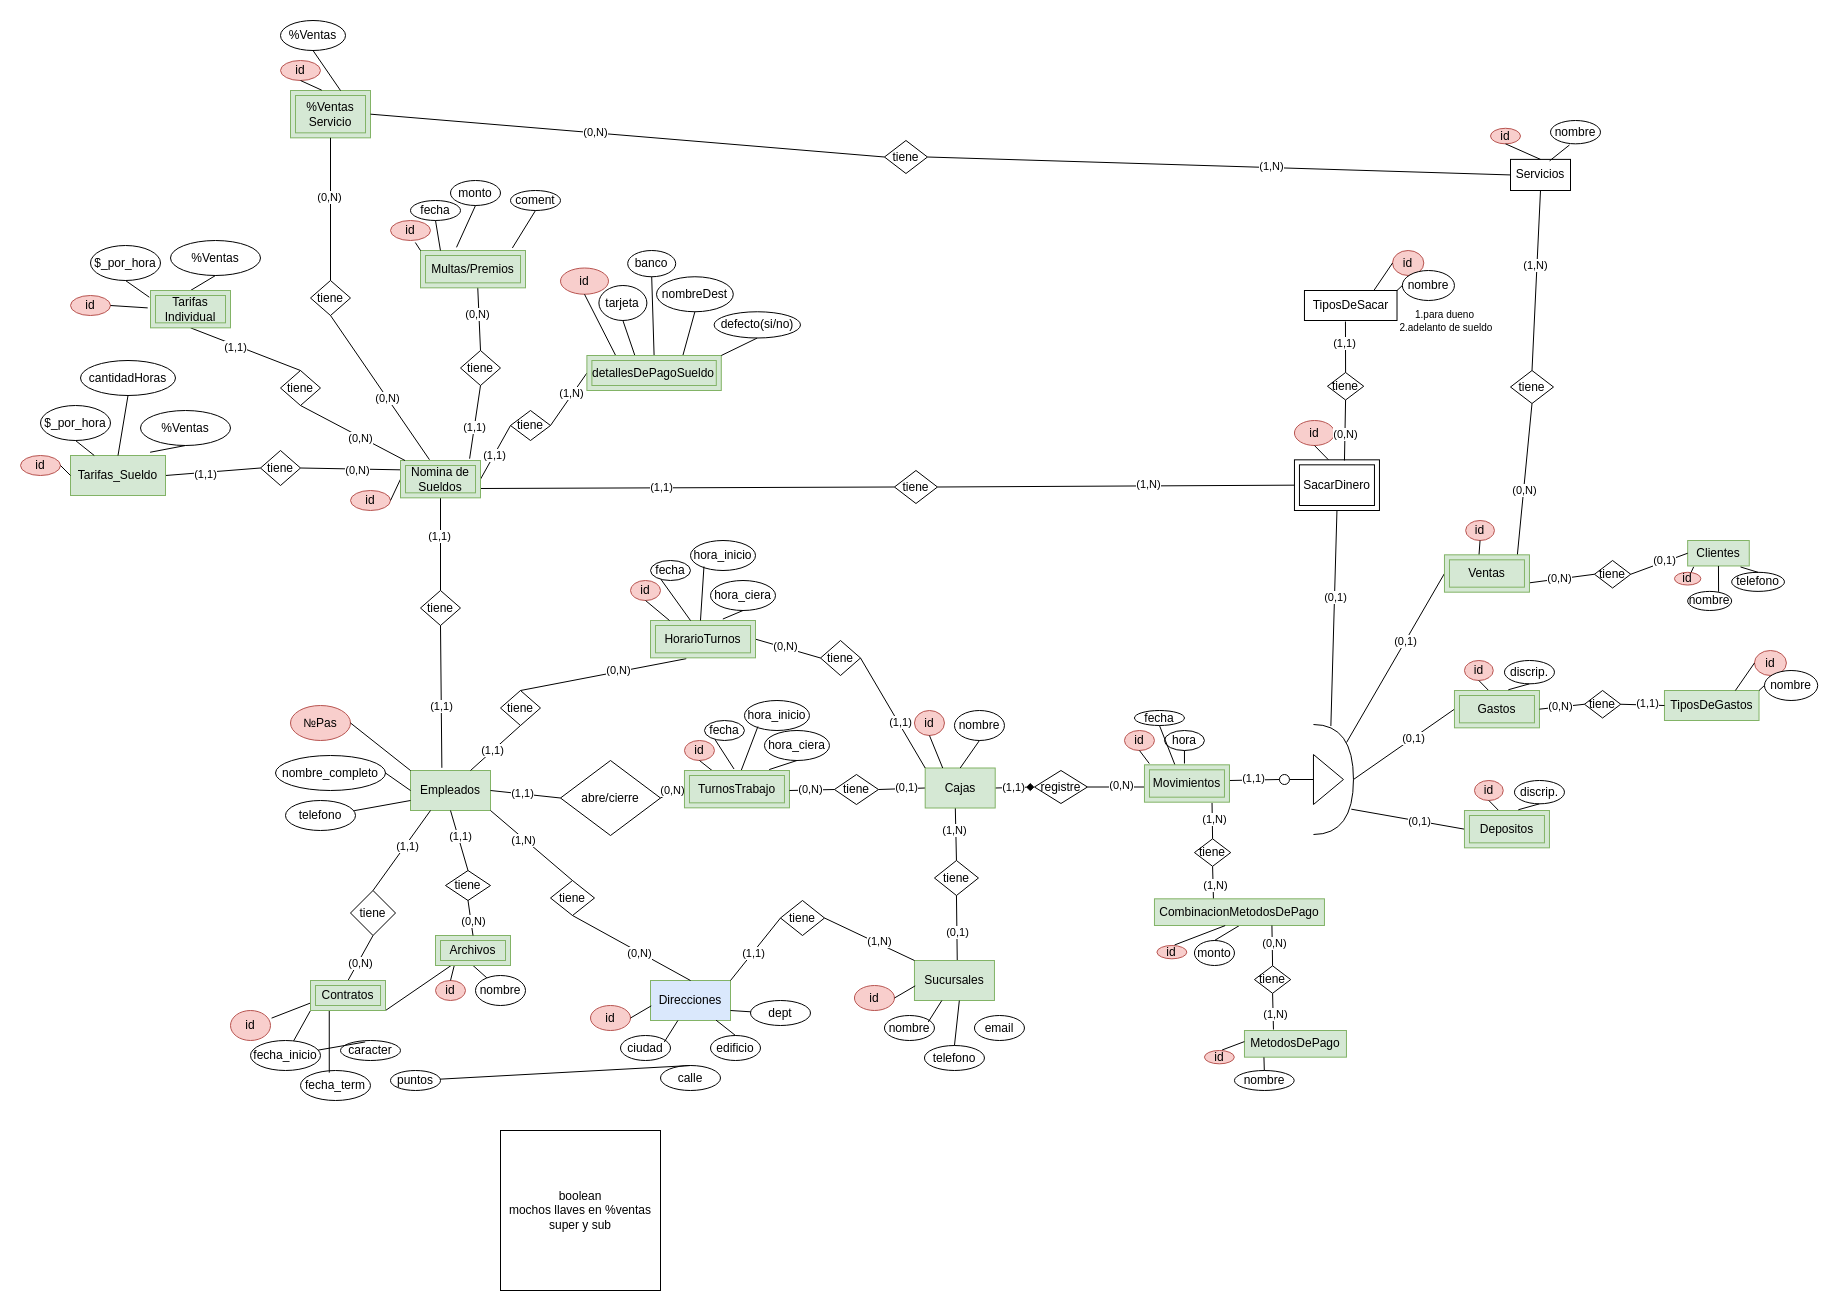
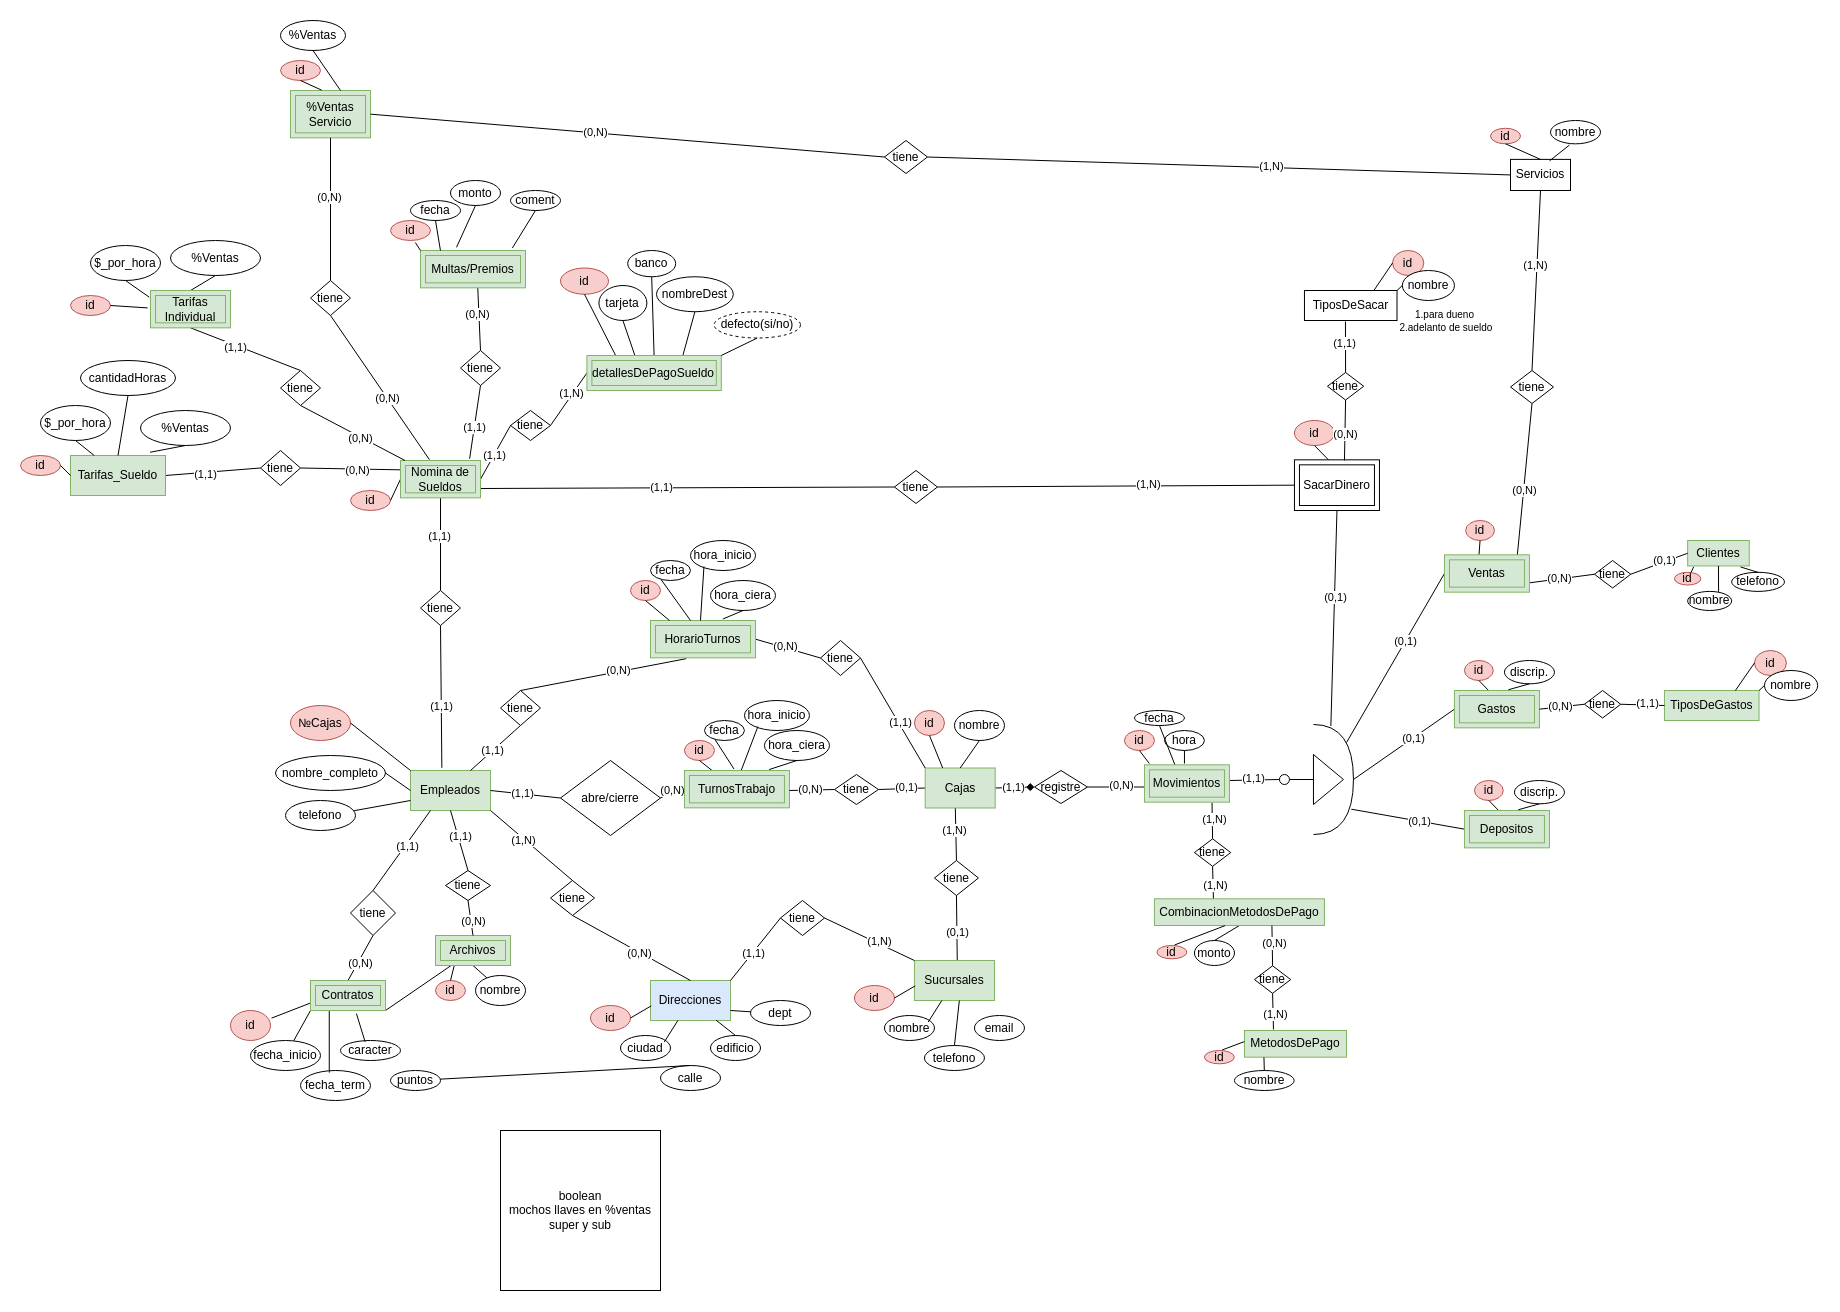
node "defecto(si/no)": style solid -> dashed
node "№Pas": label "№Pas" -> "№Cajas"
edge "caracter" -- "fecha_inicio": now "caracter" -- "Contratos"
